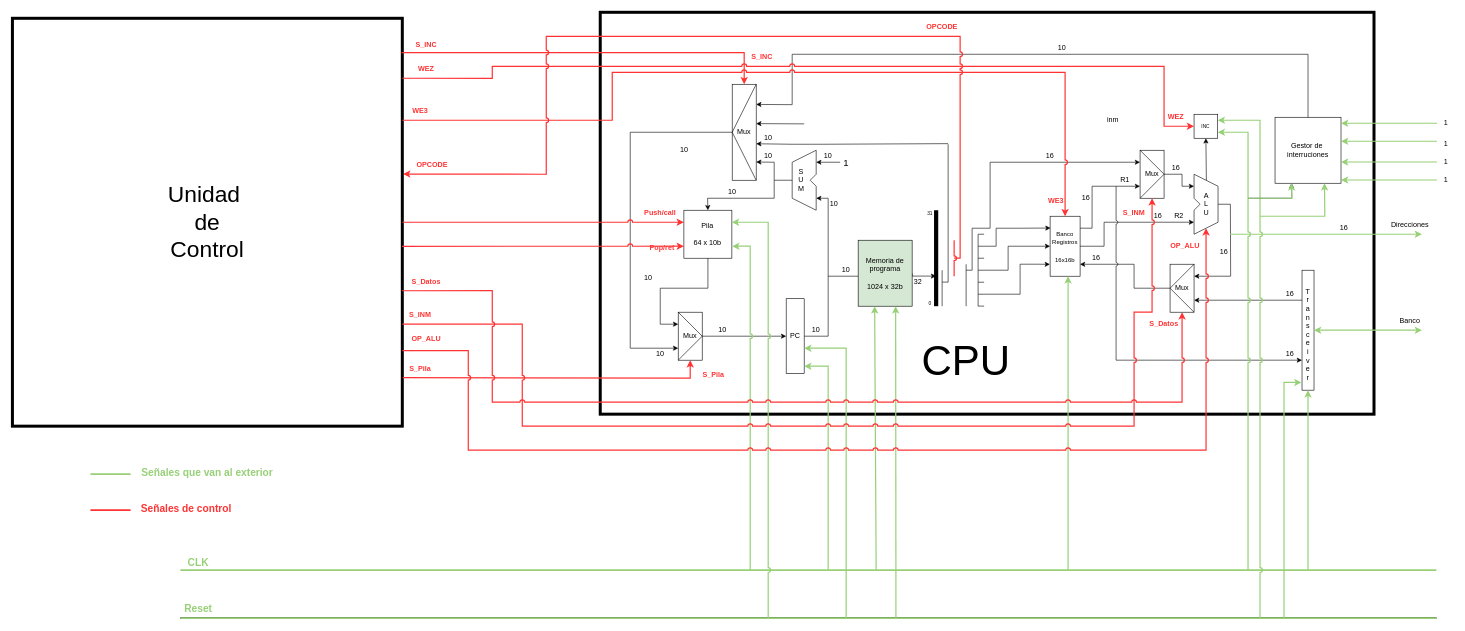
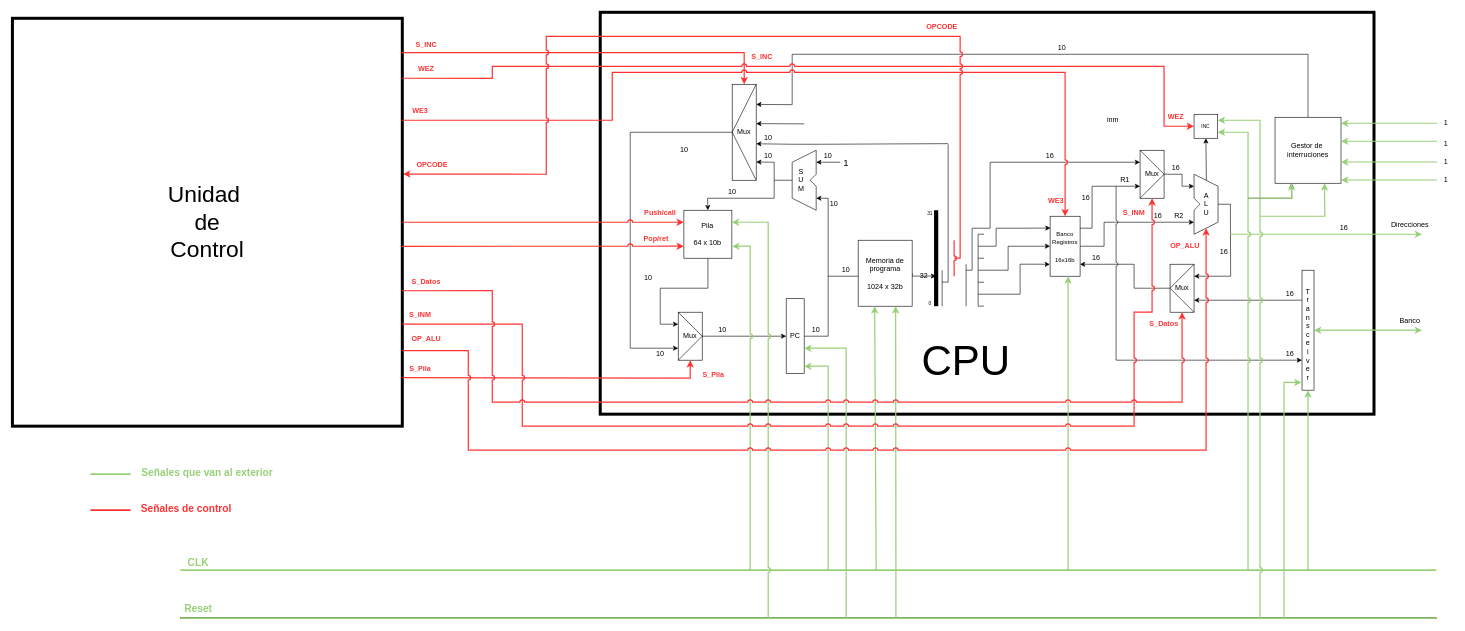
node "Pop/ret": moved (663, 252) -> (657, 243)
node "Memoria de programa 1024 x 32b": fillcolor #d5e8d4 -> #ffffff
node "32": moved (918, 282) -> (924, 276)
